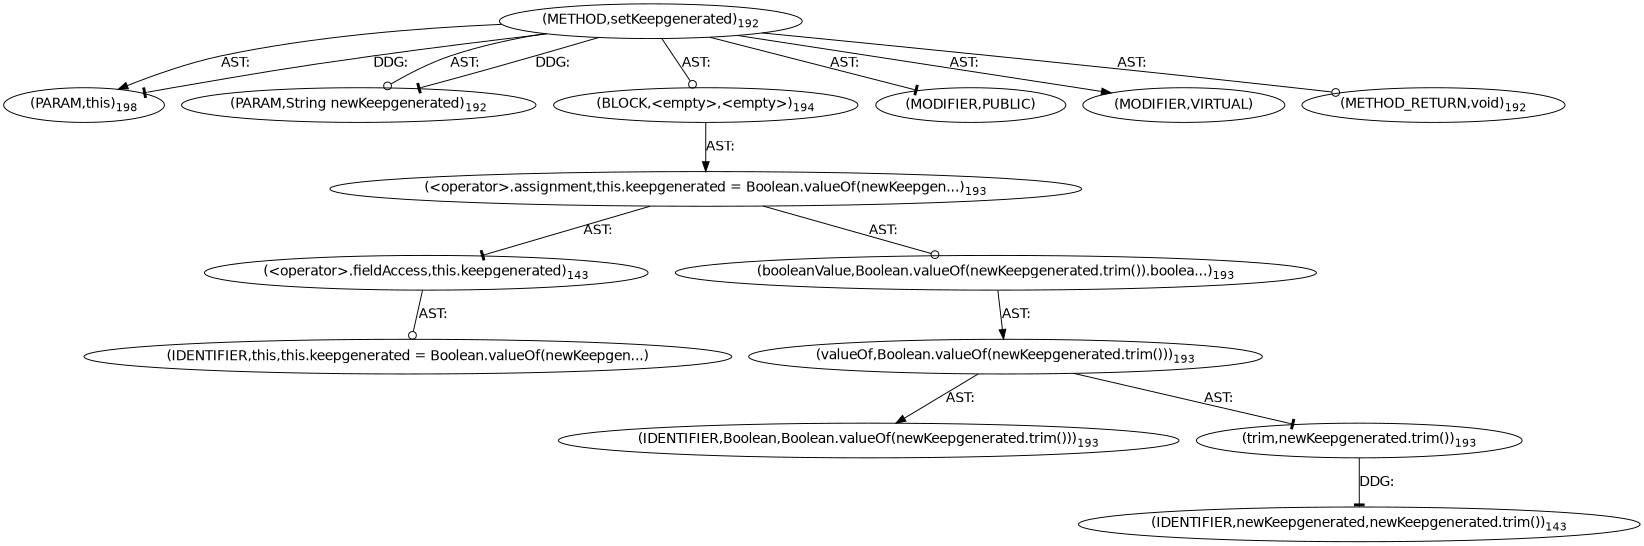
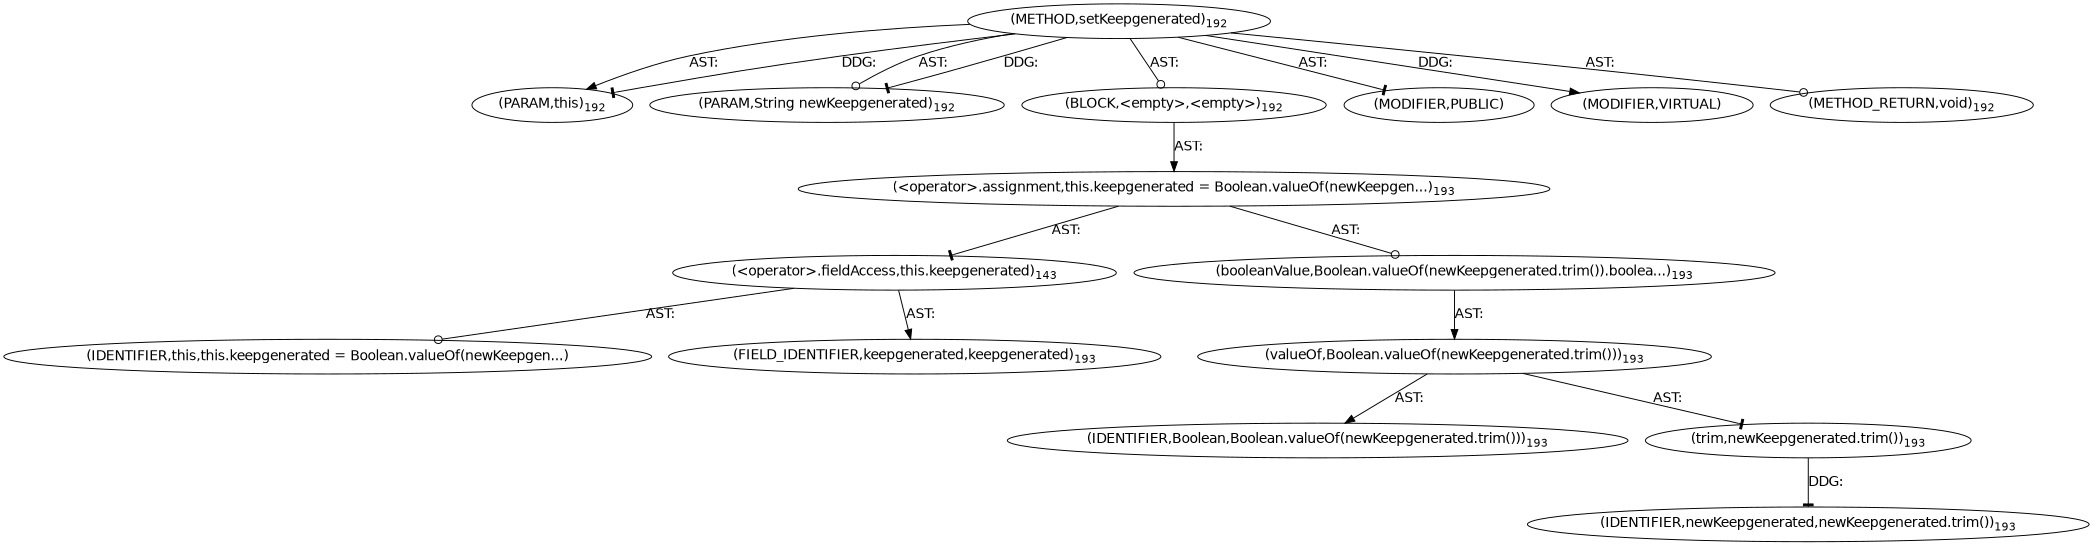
edge "(METHOD,setKeepgenerated)" -> "(MODIFIER,VIRTUAL)": label "AST: " -> "DDG: "
node "(PARAM,this)": text "198" -> "192"
node "(BLOCK,<empty>,<empty>)": text "194" -> "192"
node "(FIELD_IDENTIFIER,keepgenerated,keepgenerated)": added
node "(IDENTIFIER,newKeepgenerated,newKeepgenerated.trim())": text "143" -> "193"
